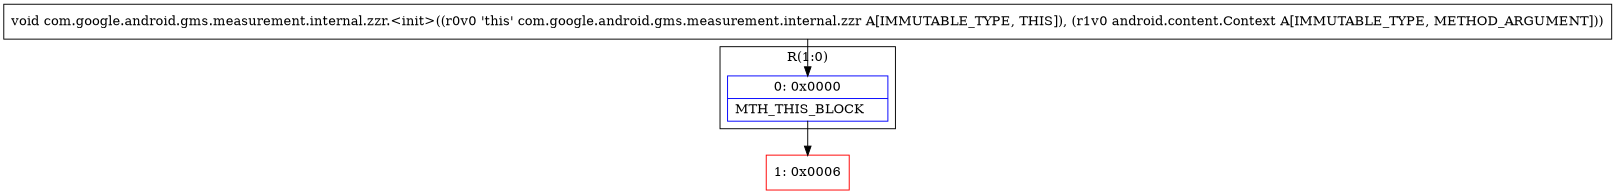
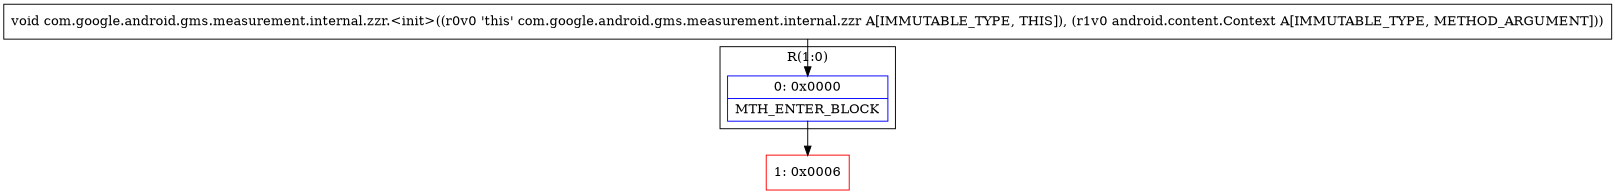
node "0: 0x0000": text "MTH_THIS_BLOCK" -> "MTH_ENTER_BLOCK"
